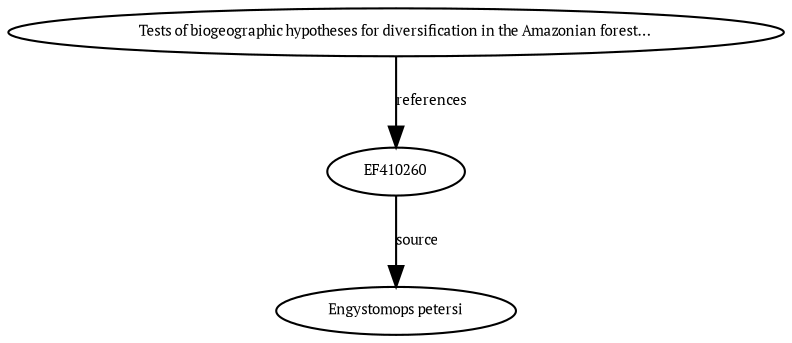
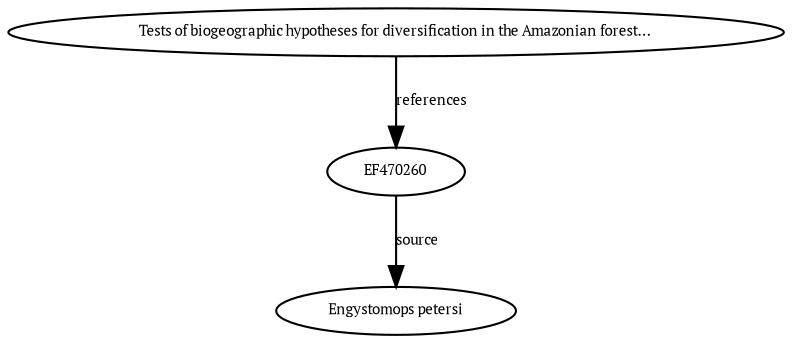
node "EF410260": label "EF410260" -> "EF470260"
